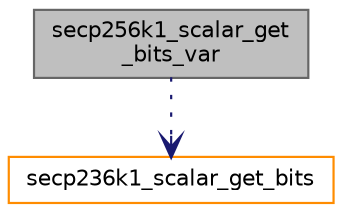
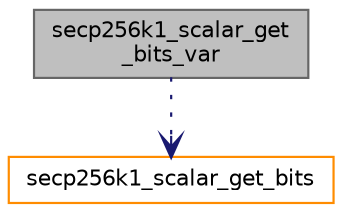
node "secp236k1_scalar_get_bits": label "secp236k1_scalar_get_bits" -> "secp256k1_scalar_get_bits"
